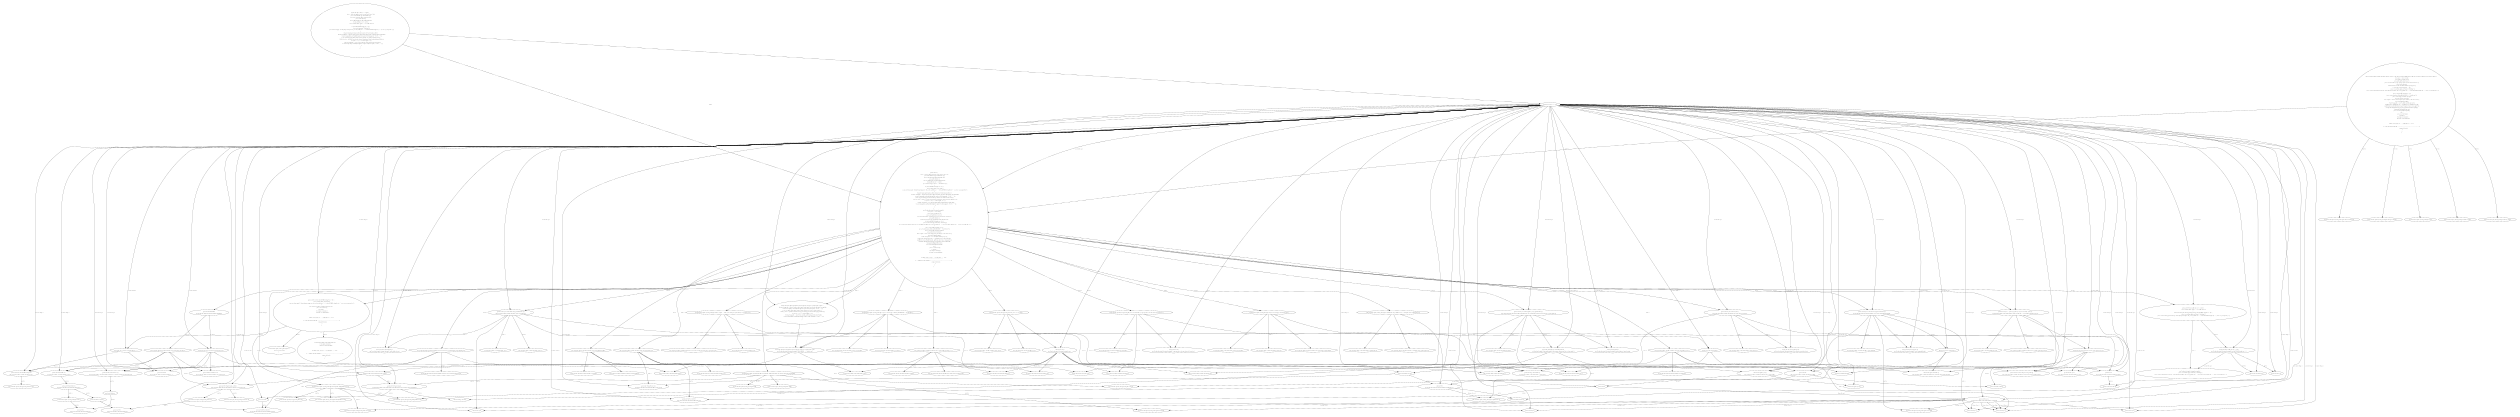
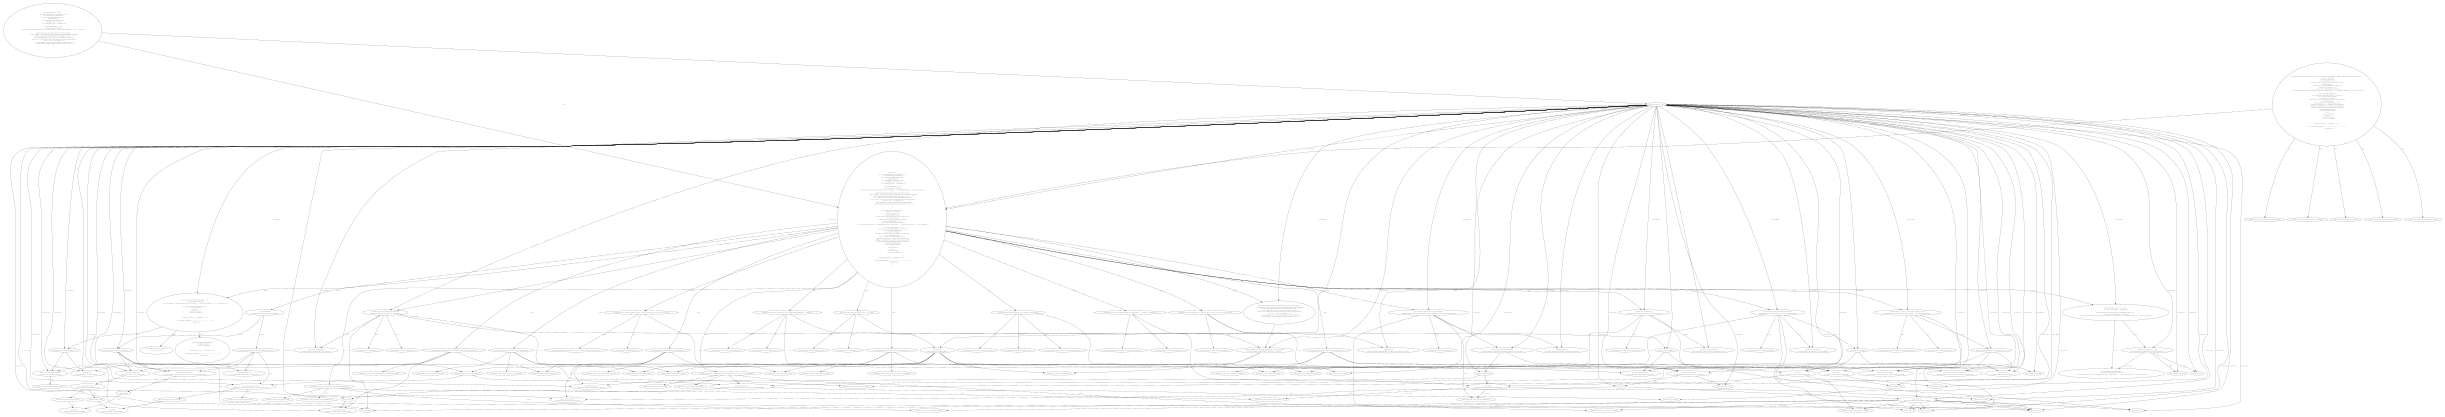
node "runTestAntScript#?,String,String#6:java": removed
